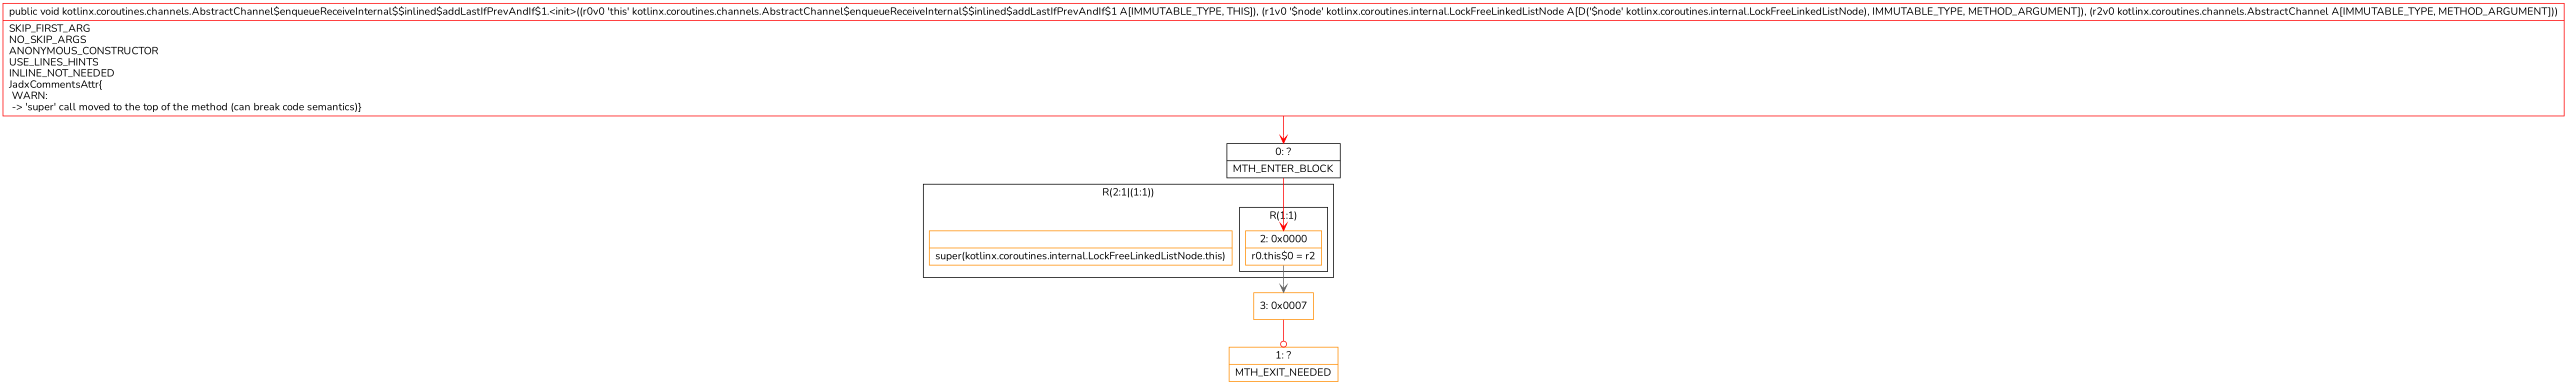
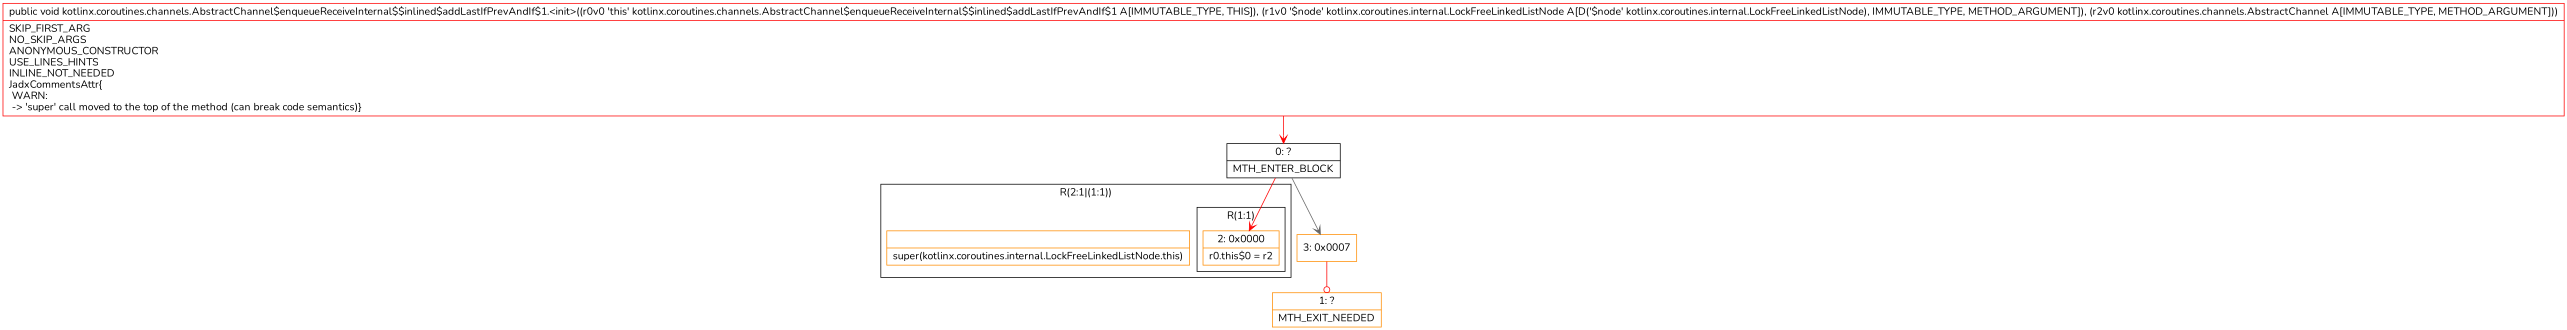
edge "2: 0x0000" -> "3: 0x0007": now "0: ?" -> "3: 0x0007"
